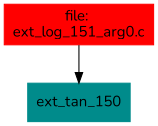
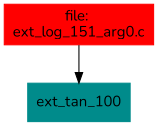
node "ext_tan_150": label "ext_tan_150" -> "ext_tan_100"
